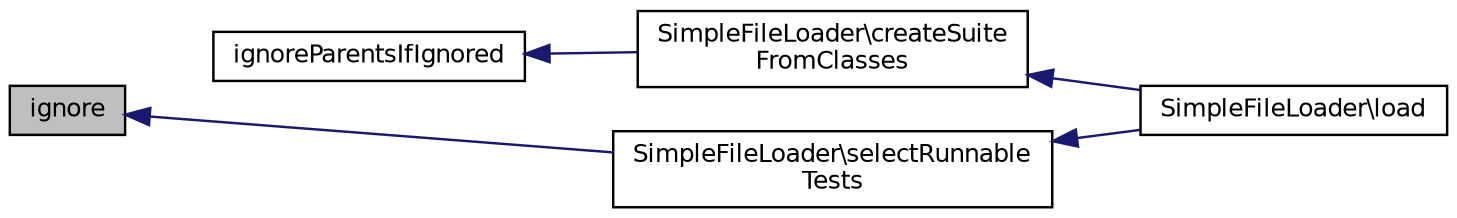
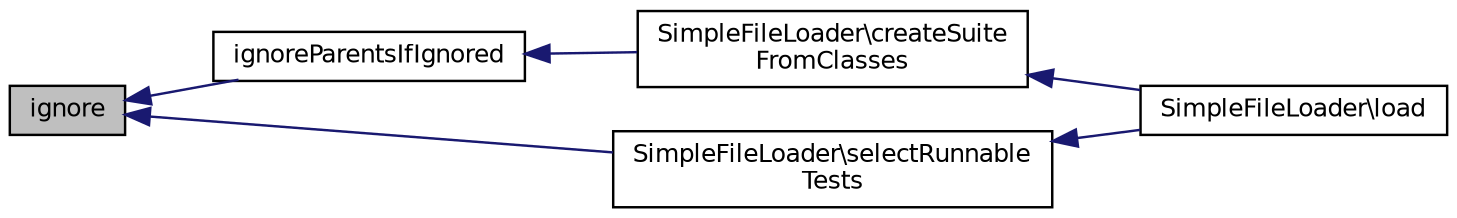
edge "ignoreParentsIfIgnored" -> "ignore": added
